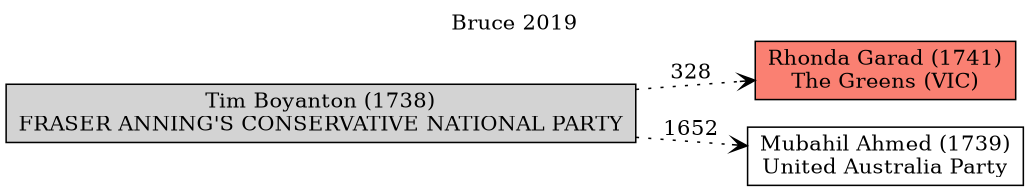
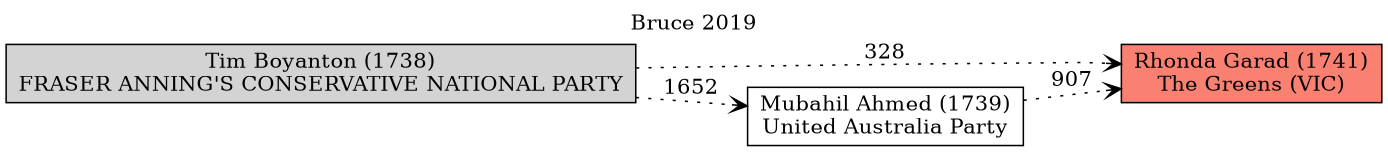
edge "Mubahil Ahmed (1739) United Australia Party" -> "Rhonda Garad (1741) The Greens (VIC)": added, label "907"
